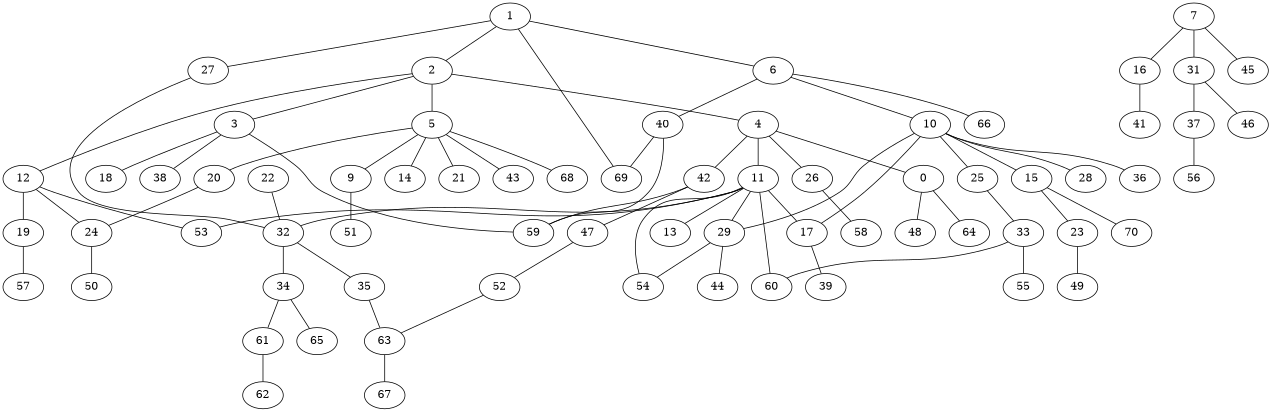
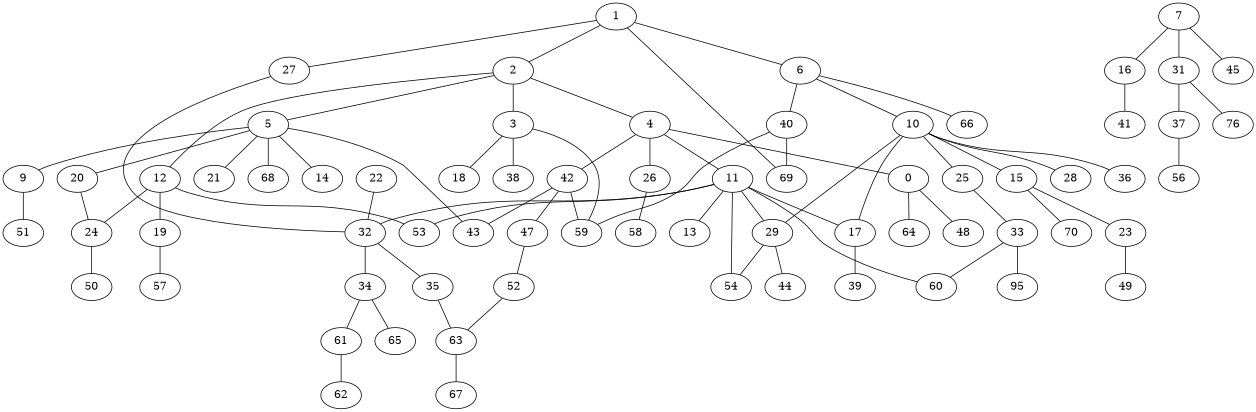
node "46": label "46" -> "76"
edge "42" -- "43": added
node "55": label "55" -> "95"
